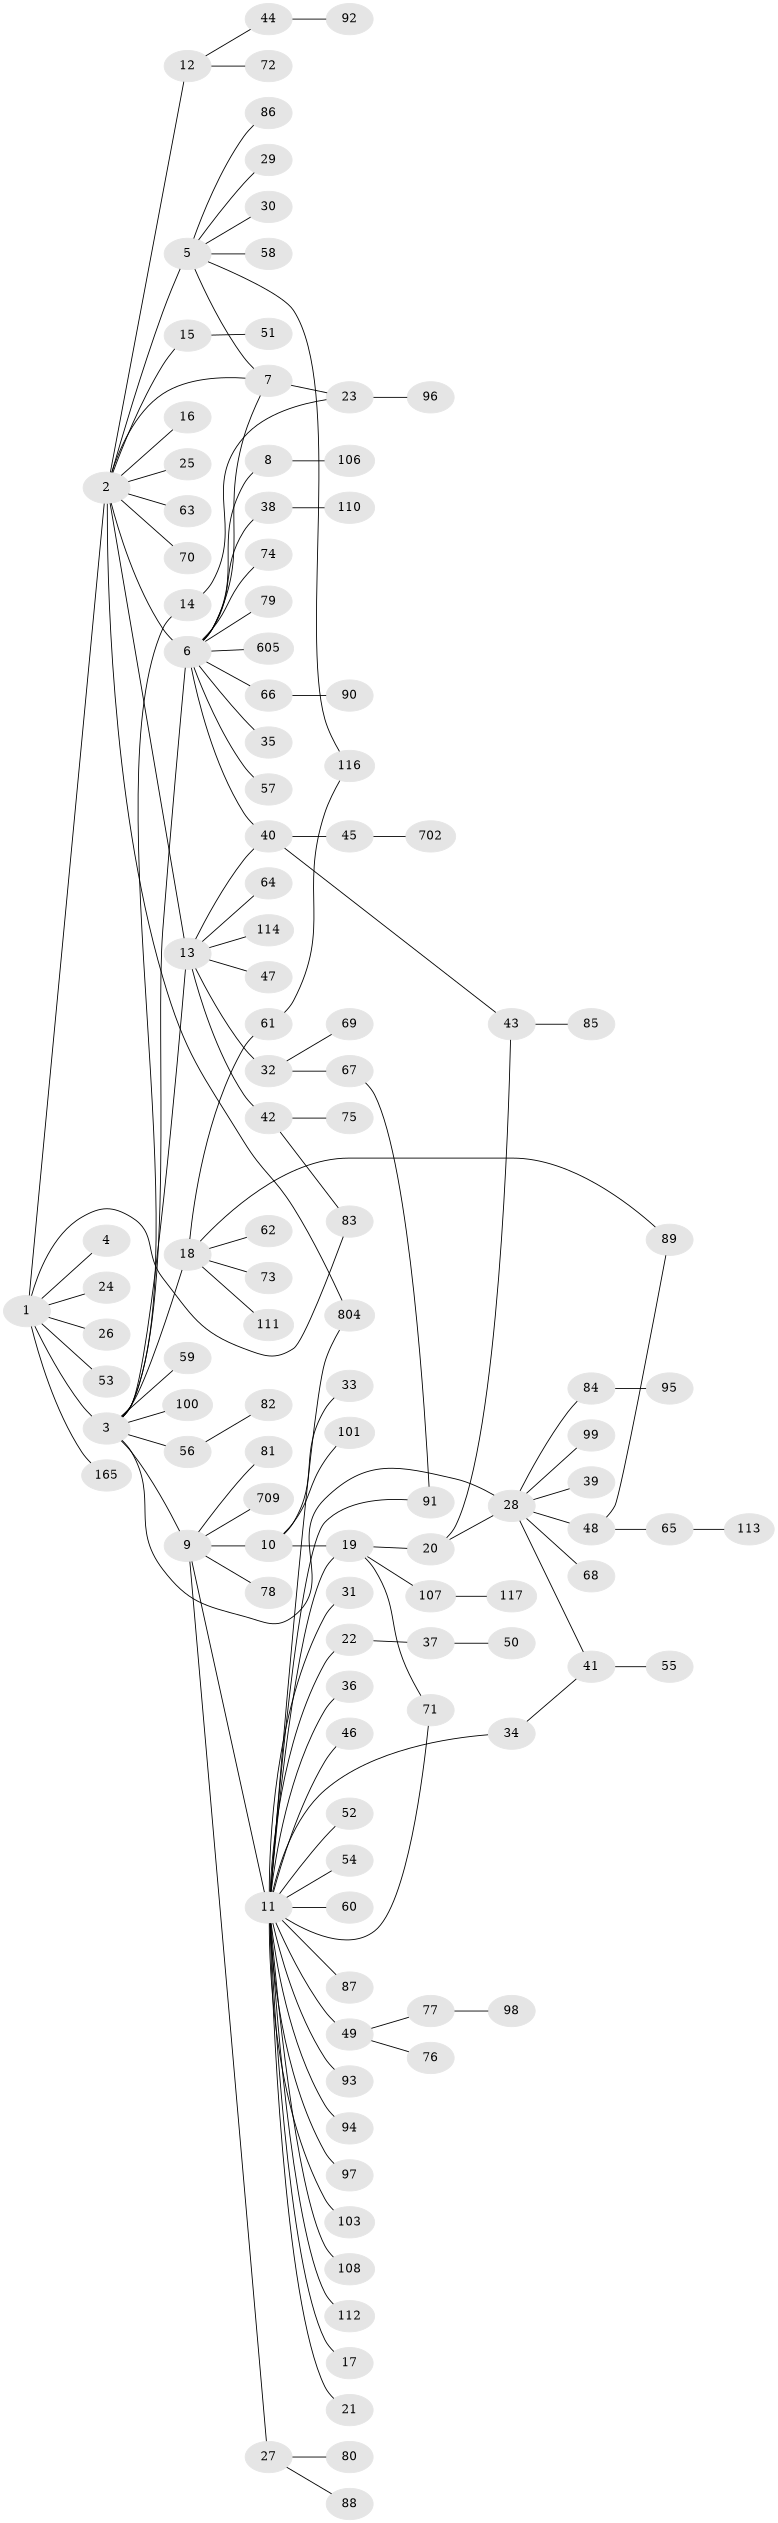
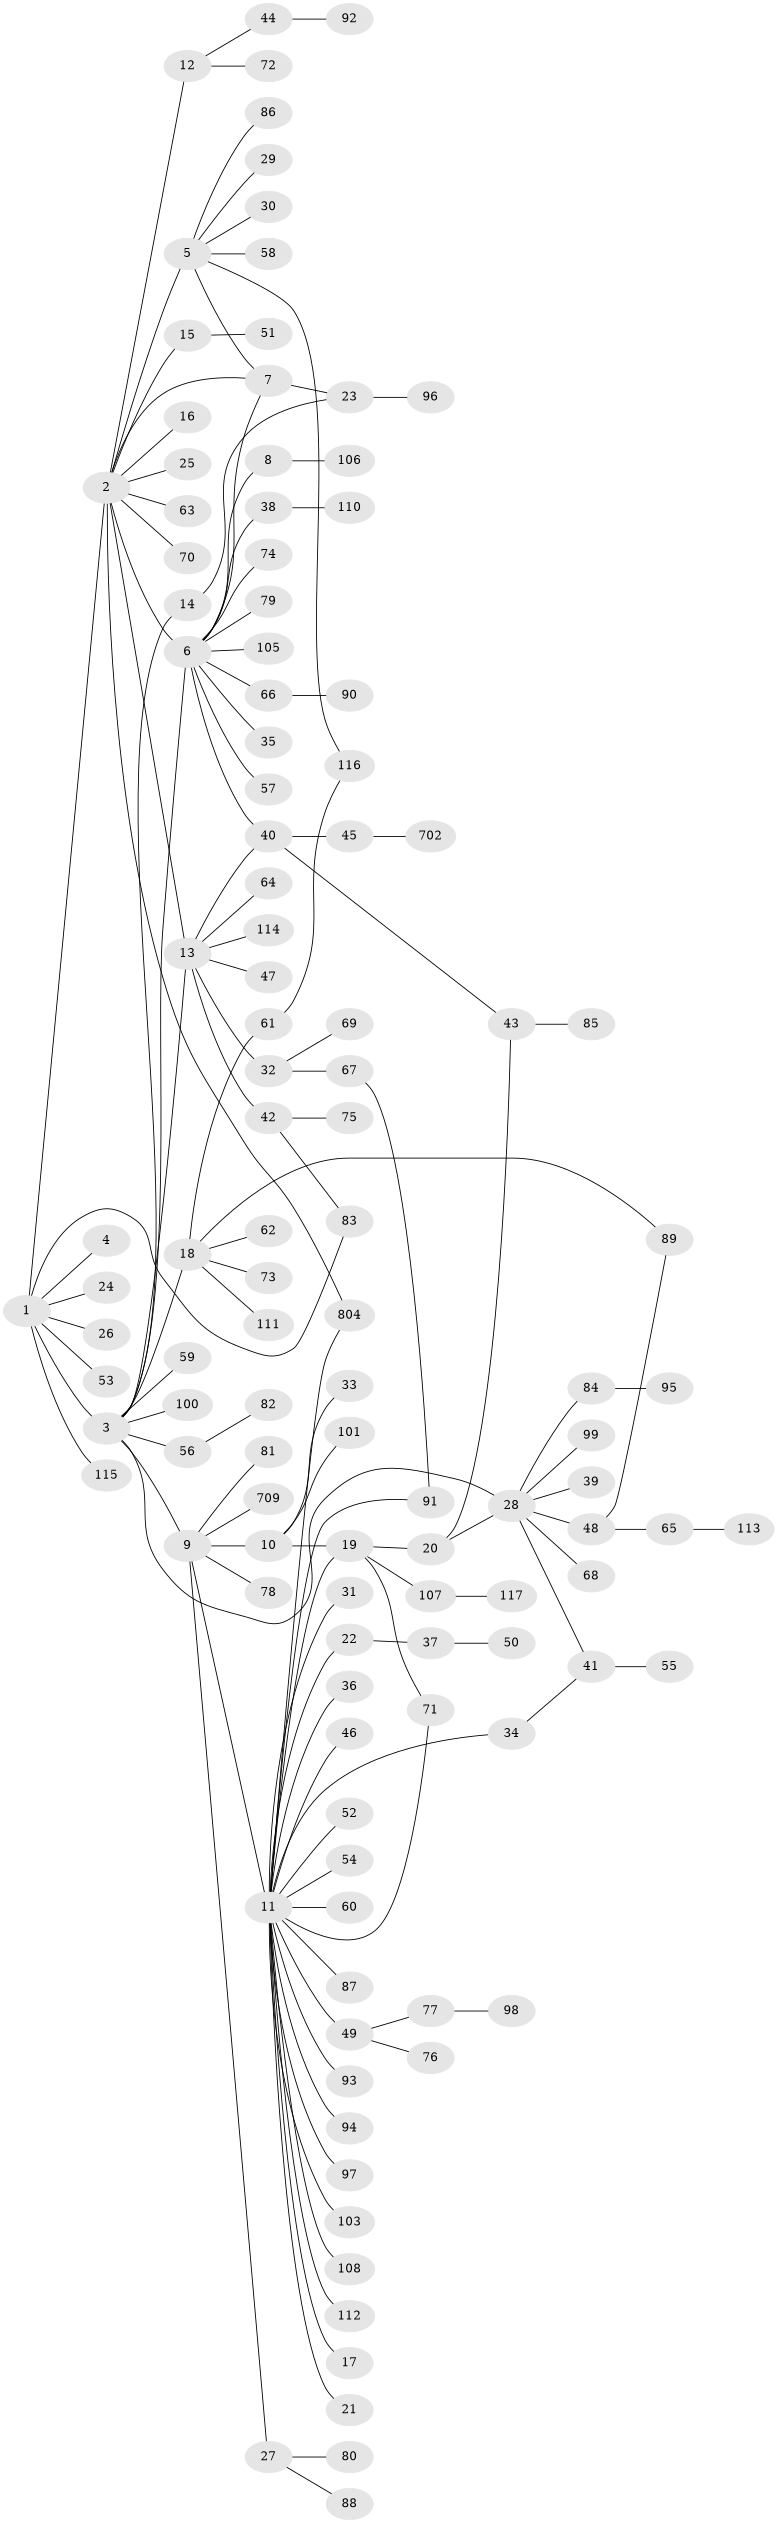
node "605": label "605" -> "105"
node "165": label "165" -> "115"
